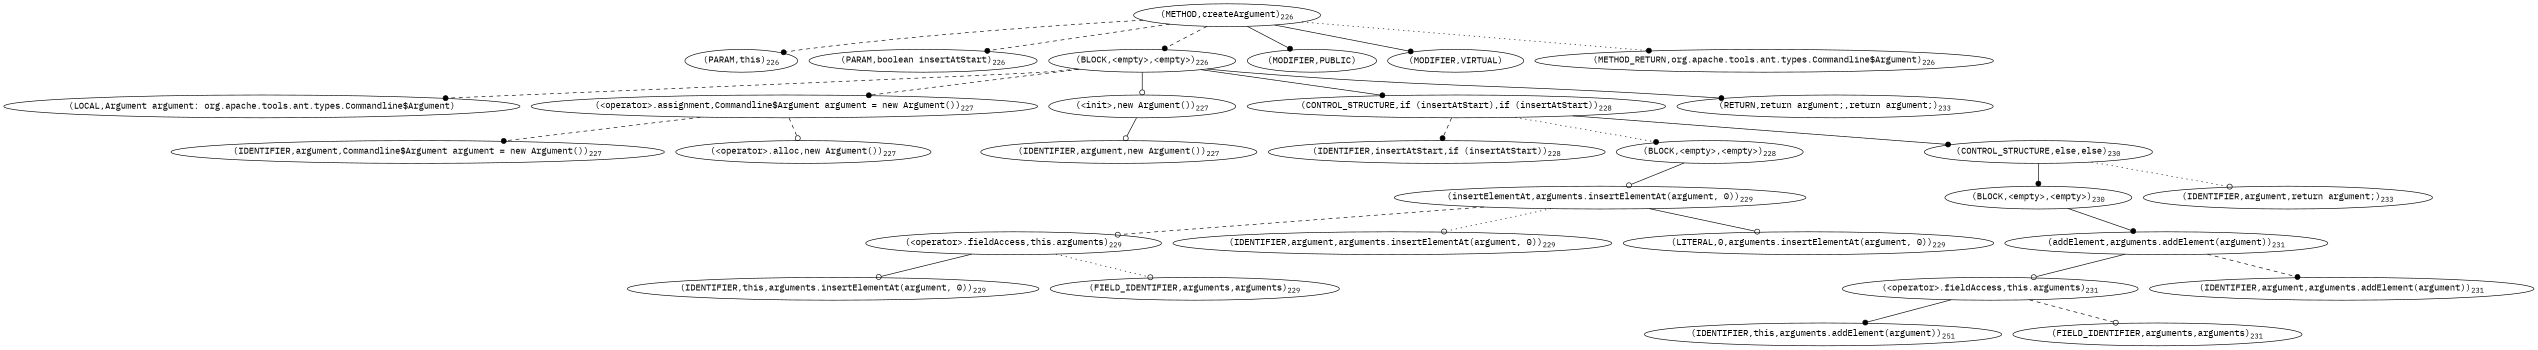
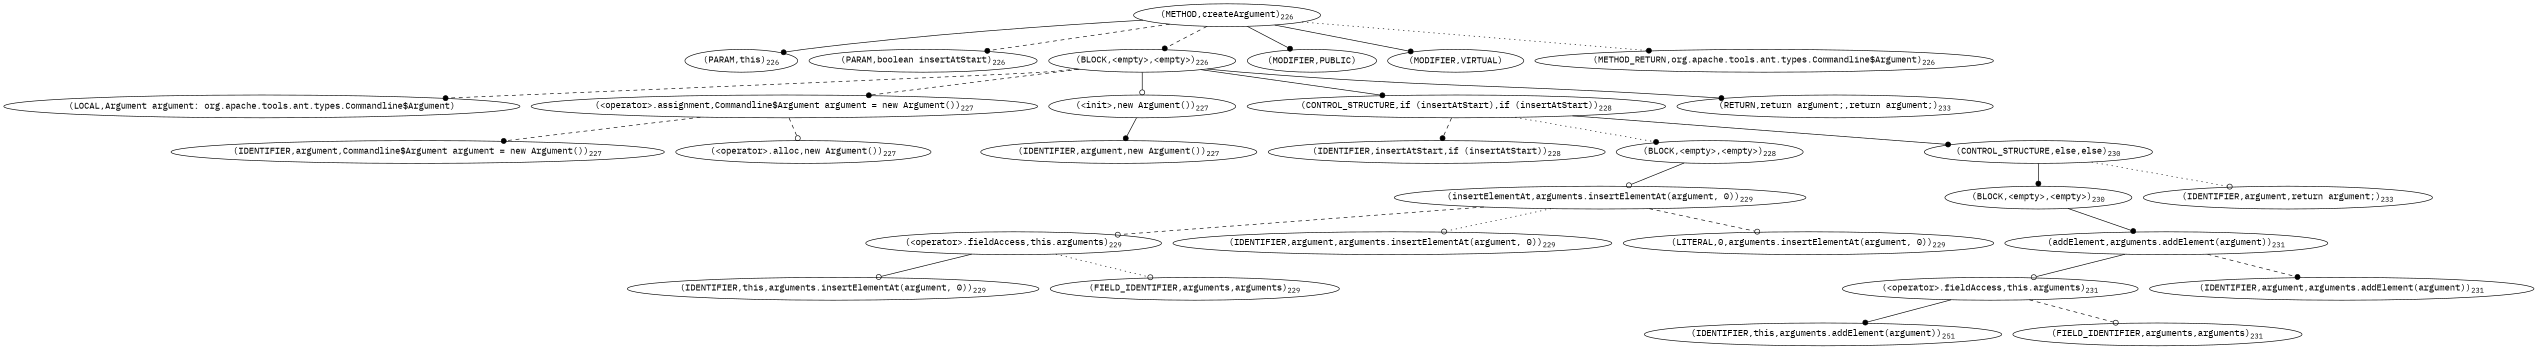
edge "(METHOD,createArgument)" -> "(PARAM,this)": style dashed -> solid
edge "(<init>,new Argument())" -> "(IDENTIFIER,argument,new Argument())": arrowhead odot -> dot
edge "(insertElementAt,arguments.insertElementAt(argument, 0))" -> "(LITERAL,0,arguments.insertElementAt(argument, 0))": style solid -> dashed
